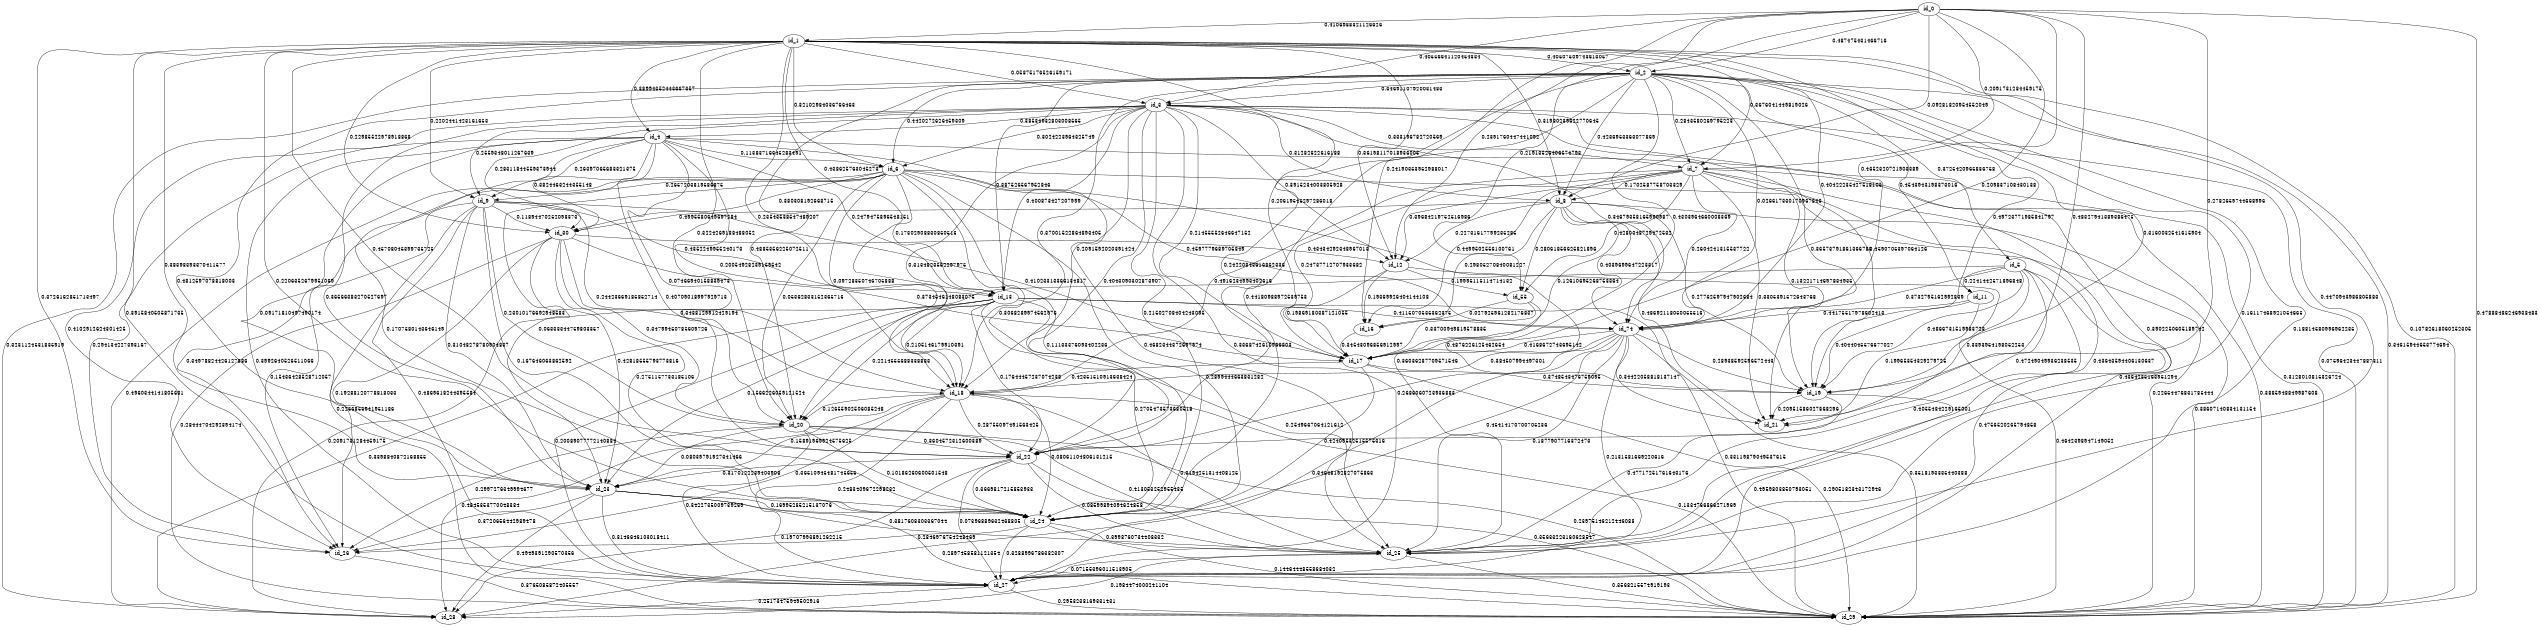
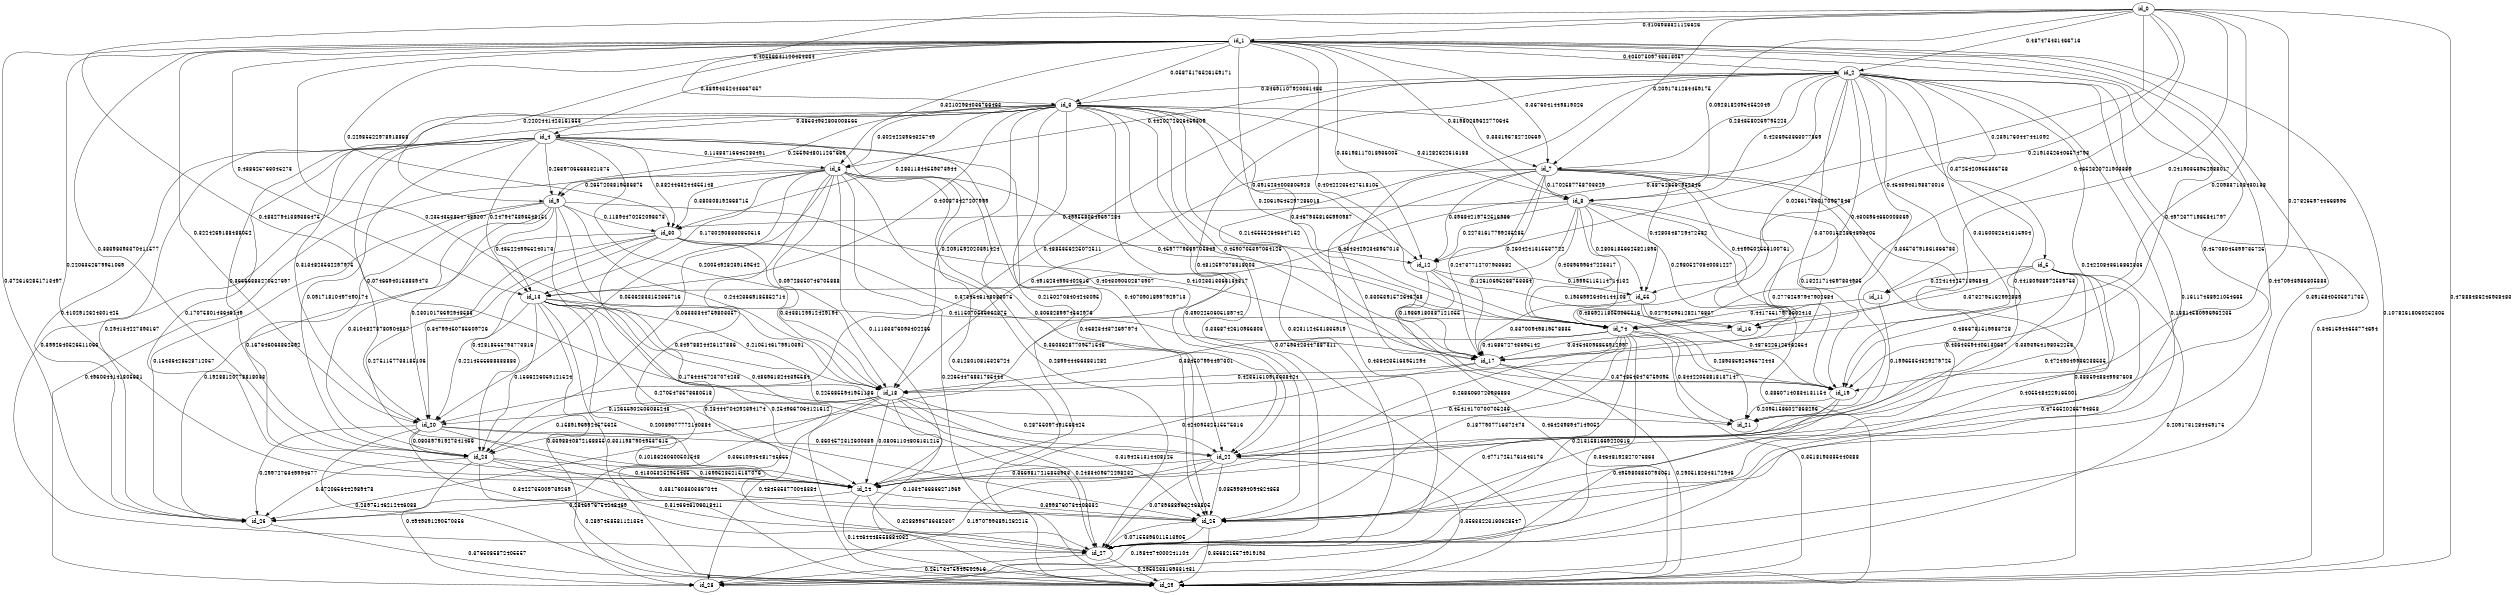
edge "id_11" -> "id_19": removed, label "0.4044045576677027"
edge "id_22" -> "id_23": removed, label "0.3170122239403908"
